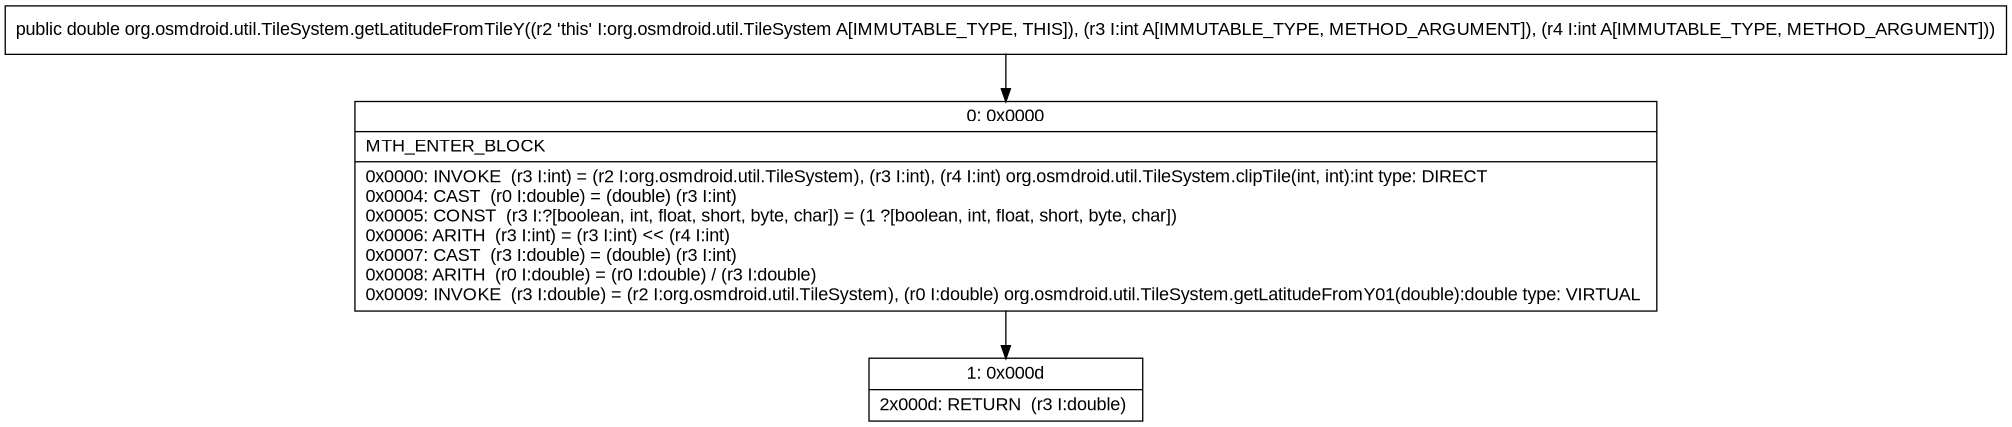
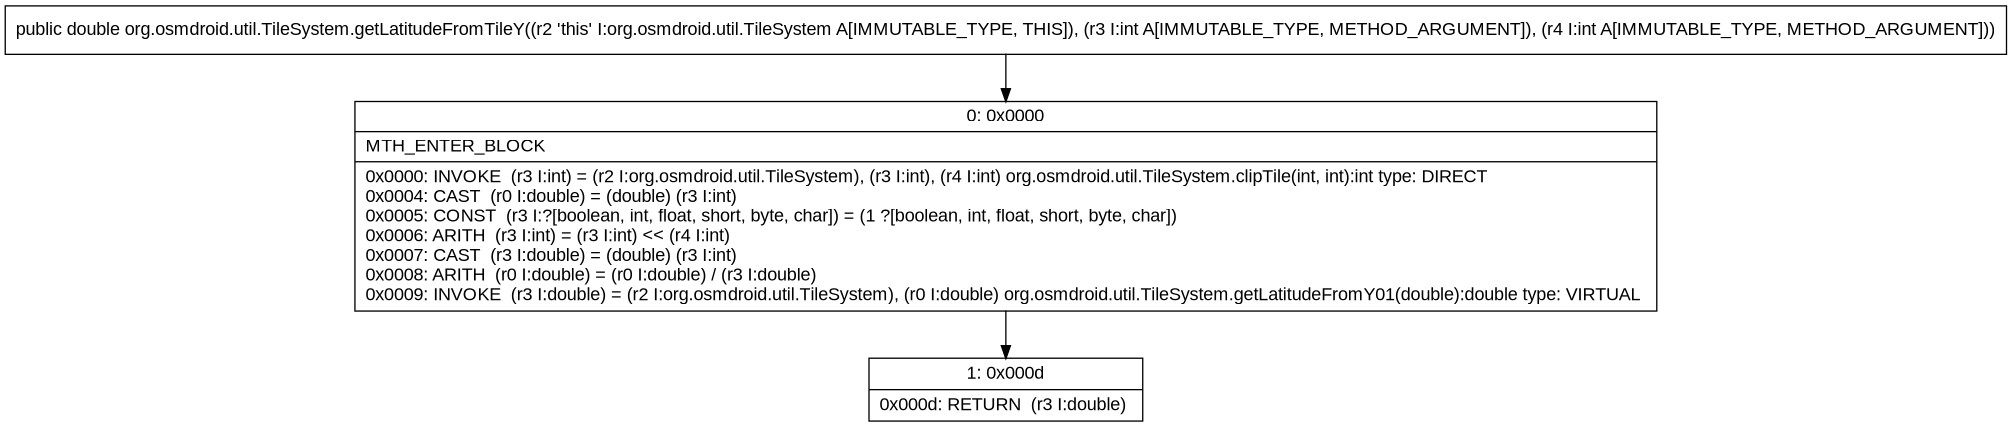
node "1: 0x000d": text "2x000d: RETURN  (r3 I:double)" -> "0x000d: RETURN  (r3 I:double)"
